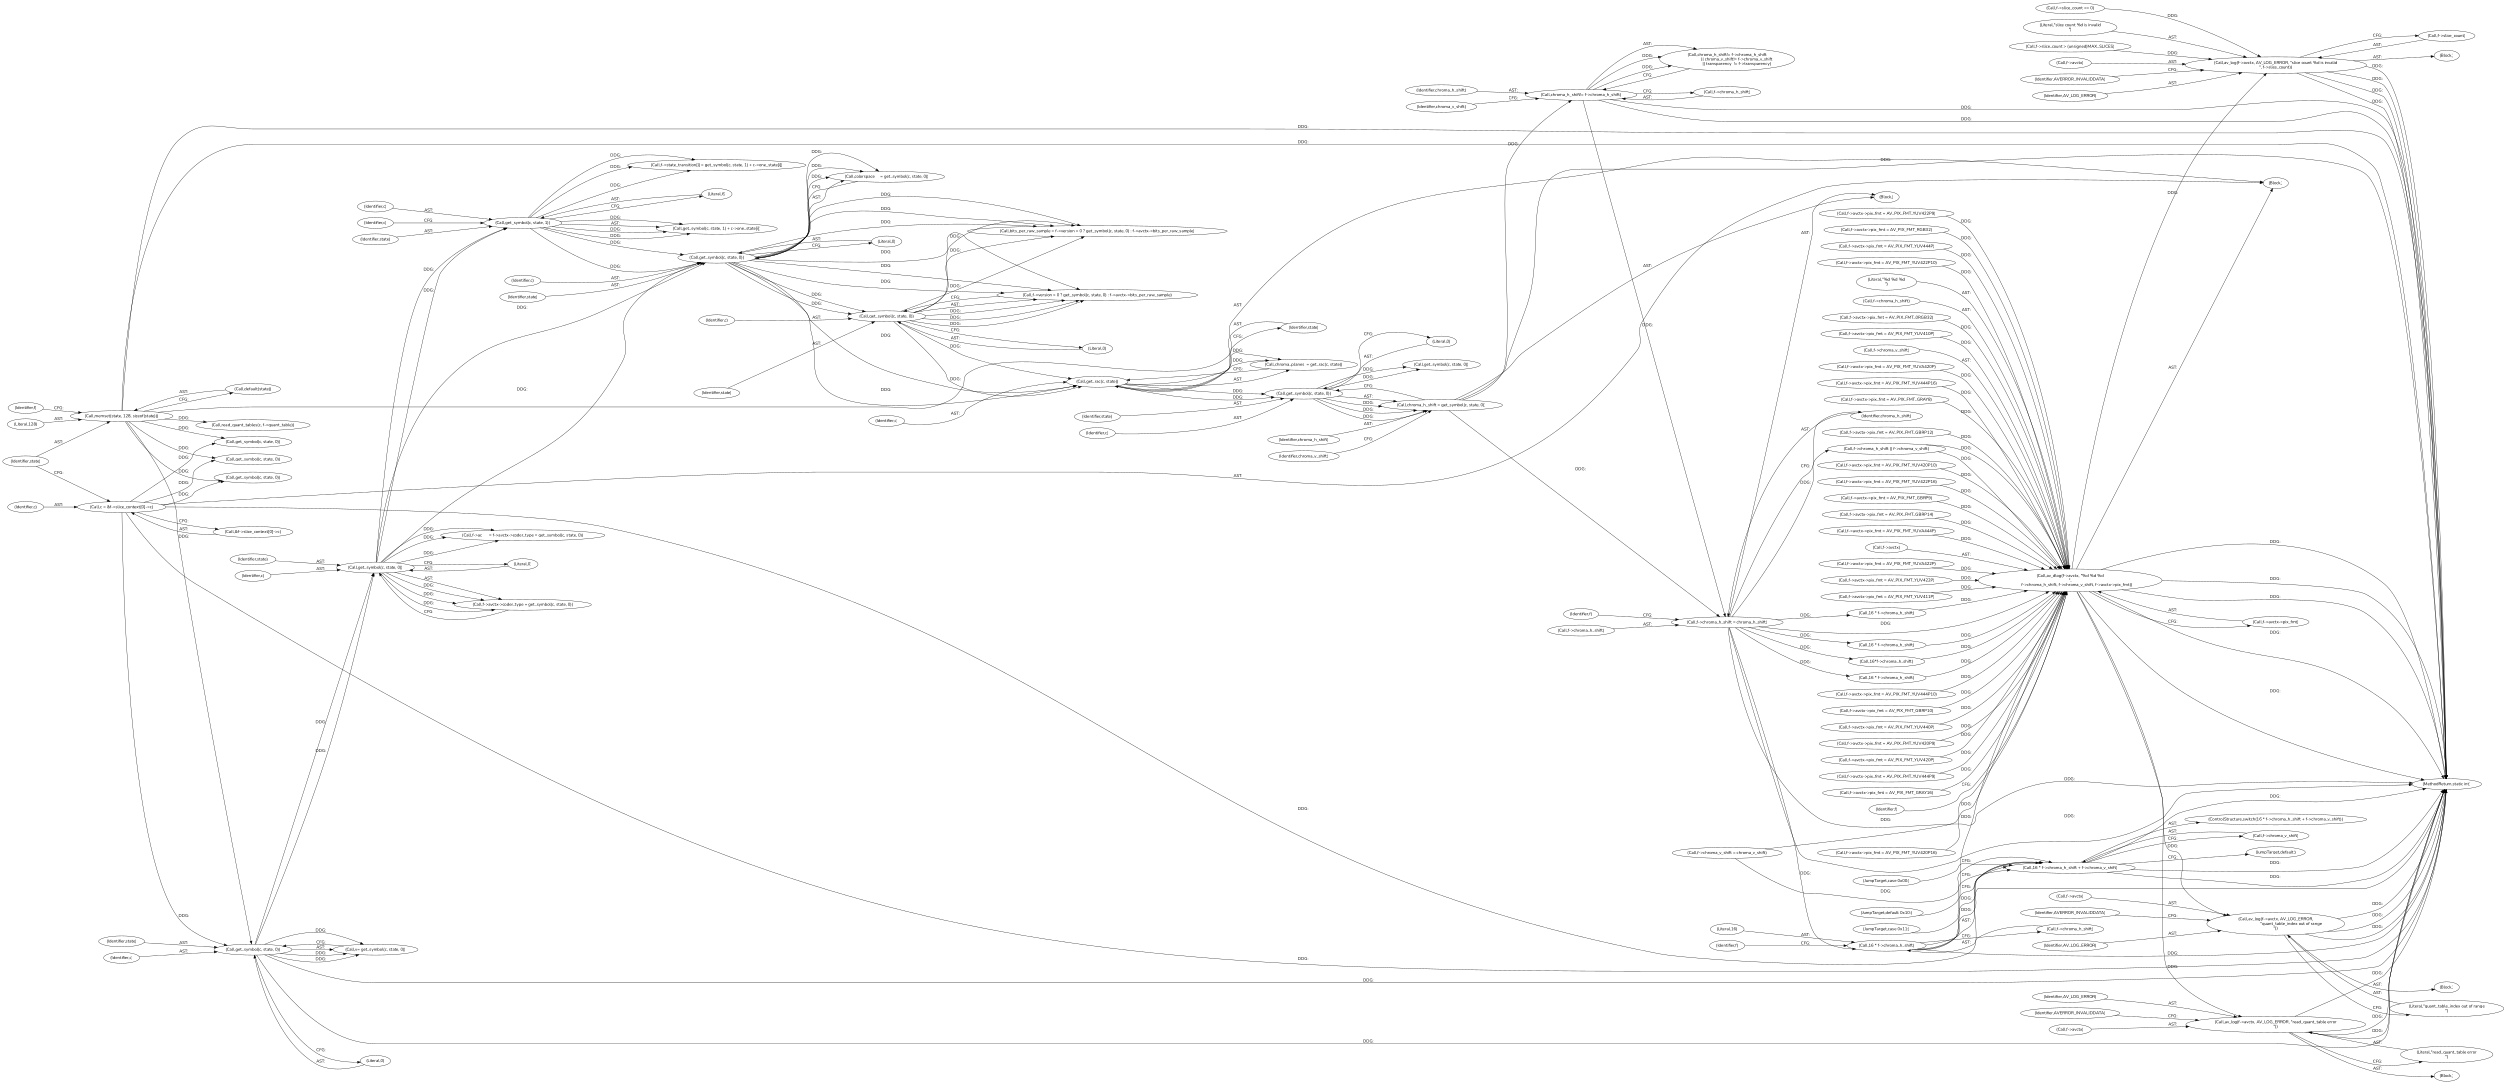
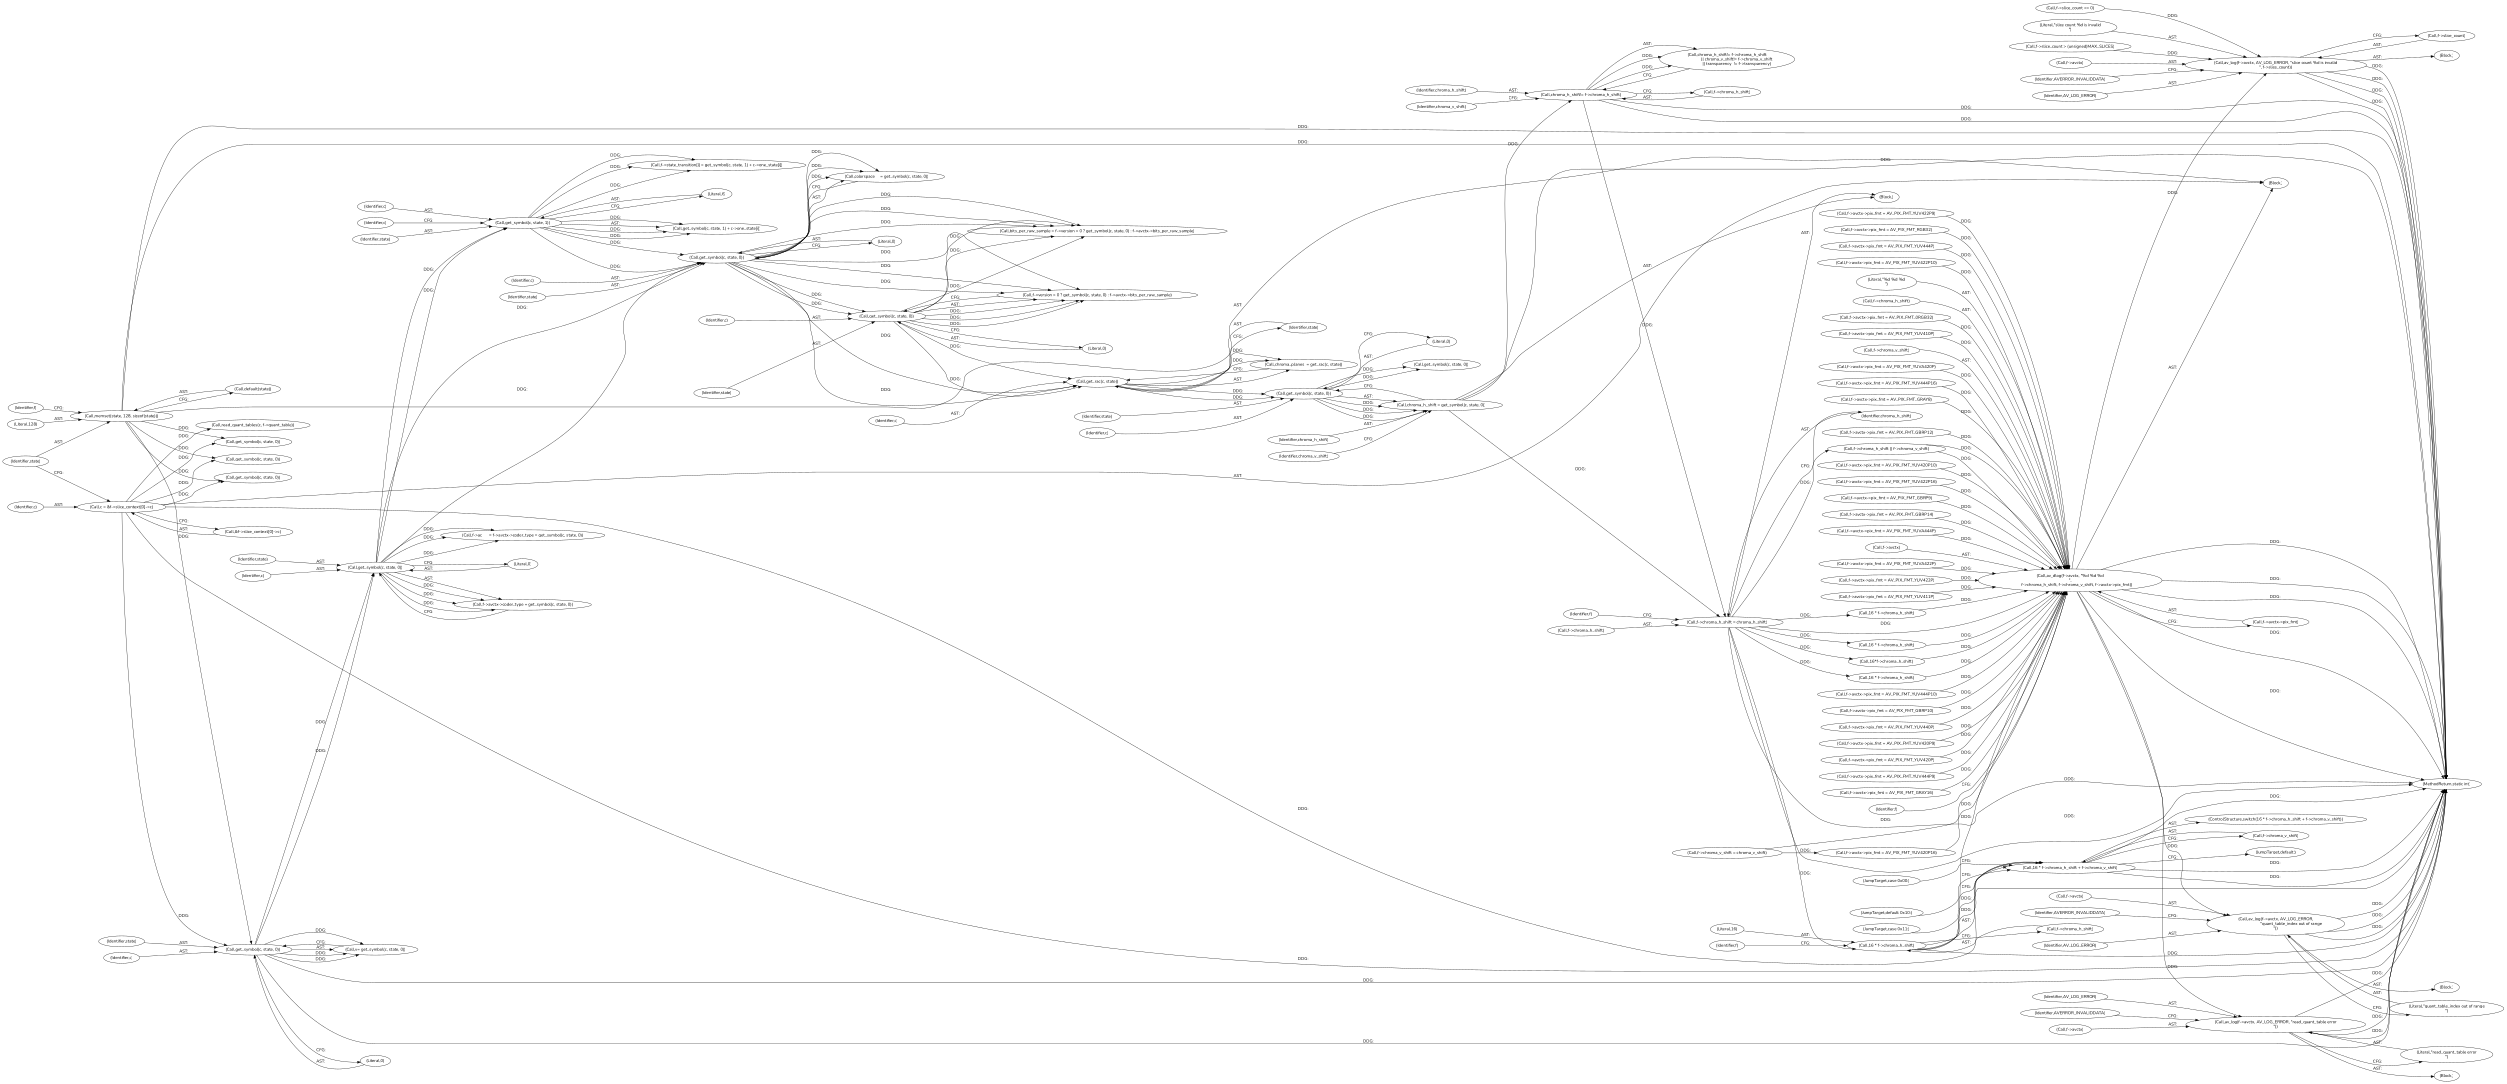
edge "(Call,memset(state, 128, sizeof(state)))" -> "(Call,read_quant_tables(c, f->quant_table))": now "(Call,c = &f->slice_context[0]->c)" -> "(Call,read_quant_tables(c, f->quant_table))"
edge "(Call,f->chroma_v_shift = chroma_v_shift)" -> "(Call,16 * f->chroma_h_shift + f->chroma_v_shift)": now "(Call,f->chroma_v_shift = chroma_v_shift)" -> "(Call,f->avctx->pix_fmt = AV_PIX_FMT_YUV420P16)"
